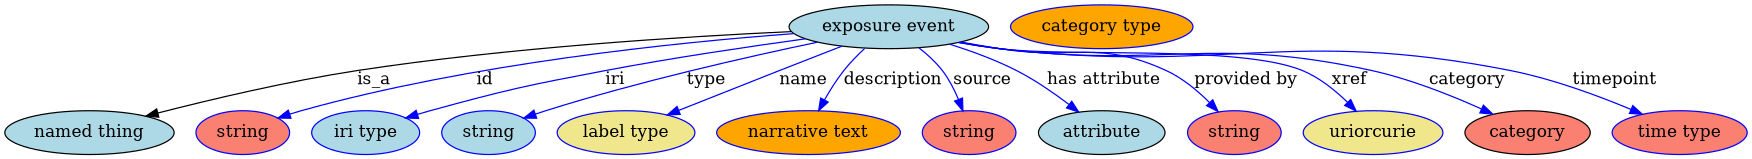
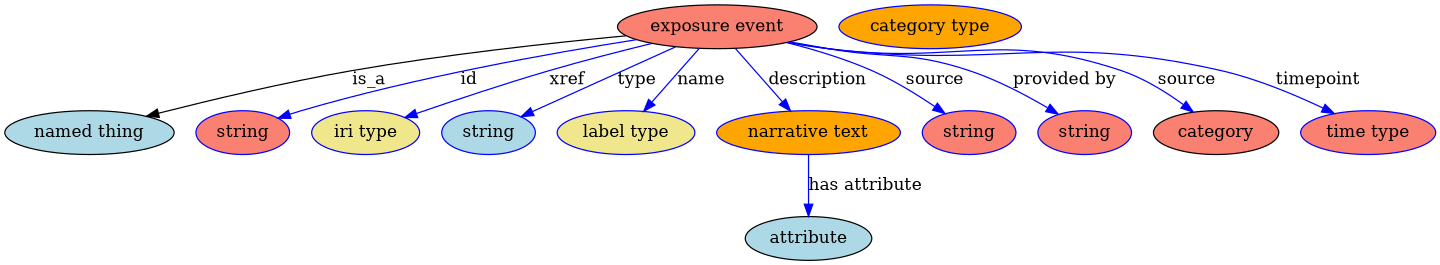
node "exposure event": fillcolor lightblue -> salmon
edge "exposure event" -> "attribute": now "narrative text" -> "attribute"
edge "exposure event" -> "iri type": label "iri" -> "xref"
edge "exposure event" -> "category": label "category" -> "source"
node "iri type": fillcolor lightblue -> khaki
node "uriorcurie": removed
